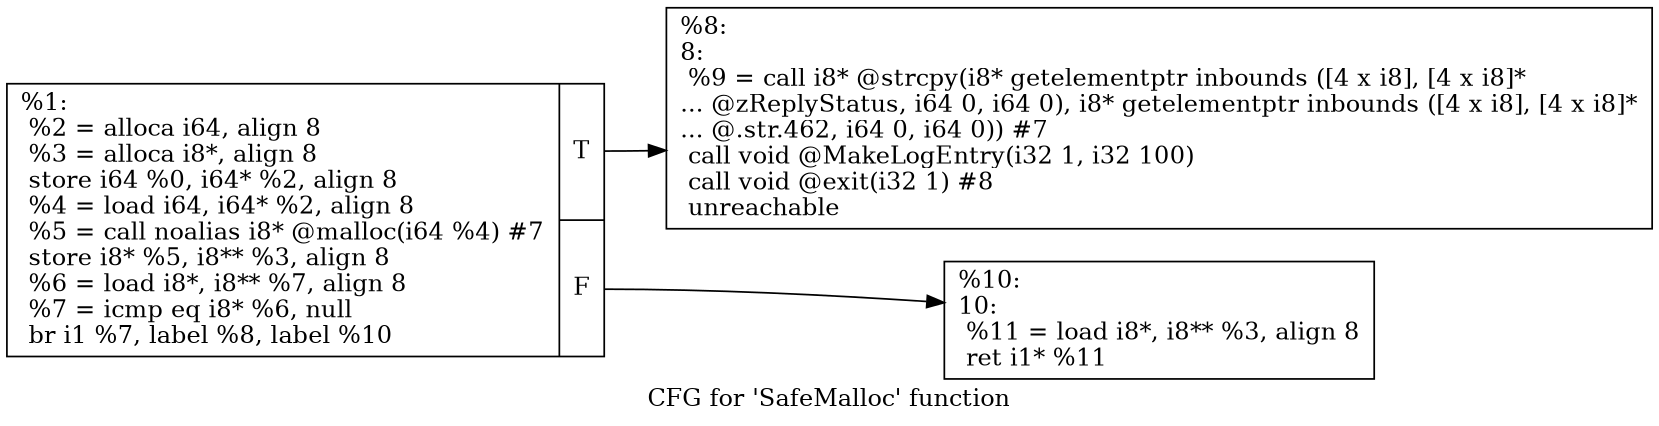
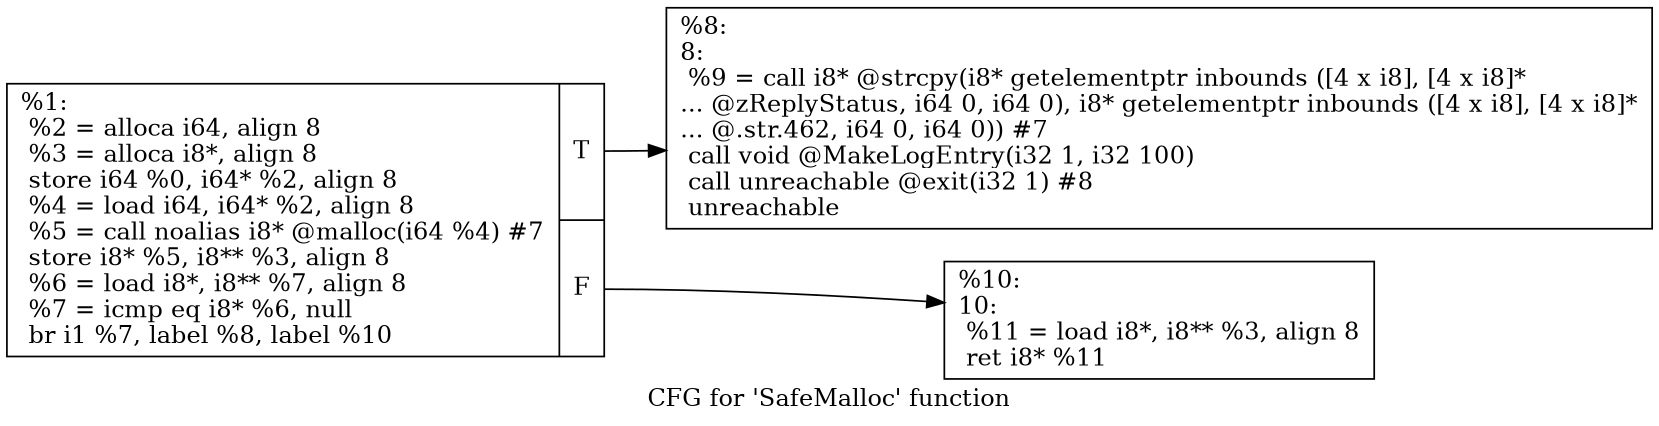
node "%8:": text "call void @exit(i32 1) #8" -> "call unreachable @exit(i32 1) #8"
node "%10:": text "ret i1* %11" -> "ret i8* %11"
